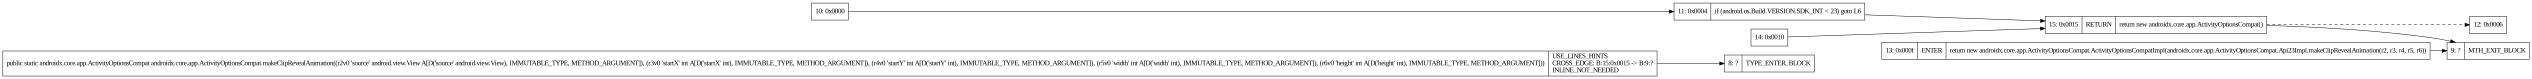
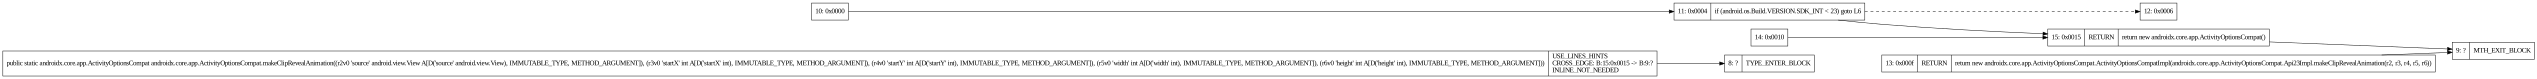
edge "15: 0x0015" -> "12: 0x0006": now "11: 0x0004" -> "12: 0x0006"
node "13: 0x000f": text "ENTER" -> "RETURN"
